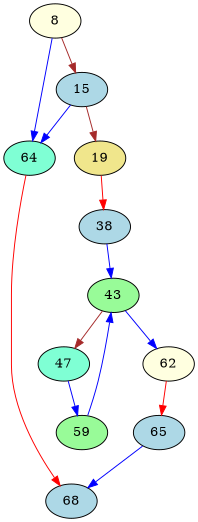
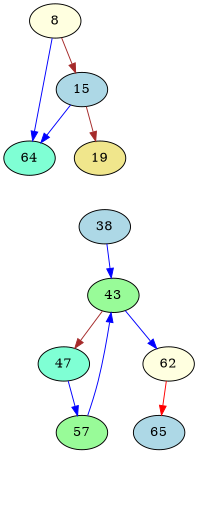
edge "19" -> "38": removed
node "59": label "59" -> "57"
node "68": removed
